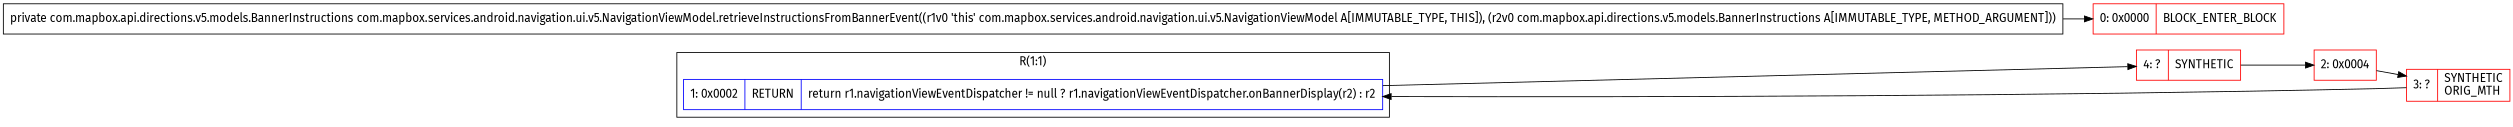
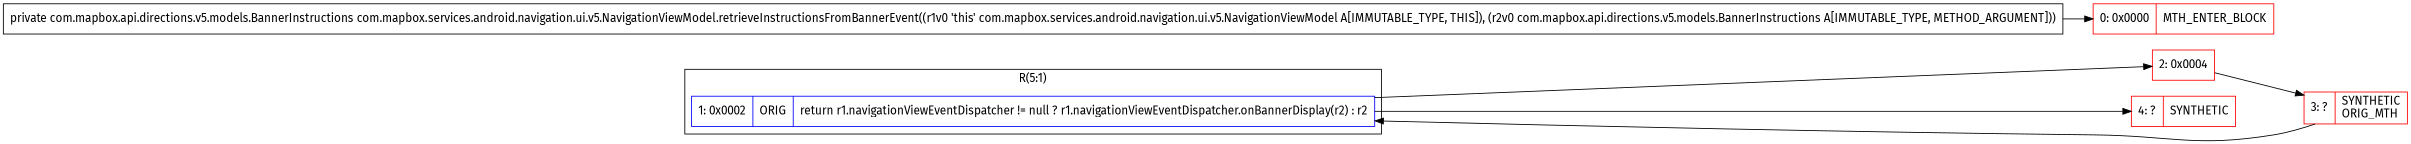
node "0: 0x0000": text "BLOCK_ENTER_BLOCK" -> "MTH_ENTER_BLOCK"
cluster "R(1:1)": label "R(1:1)" -> "R(5:1)"
edge "4: ?" -> "2: 0x0004": now "1: 0x0002" -> "2: 0x0004"
node "1: 0x0002": text "RETURN" -> "ORIG"
